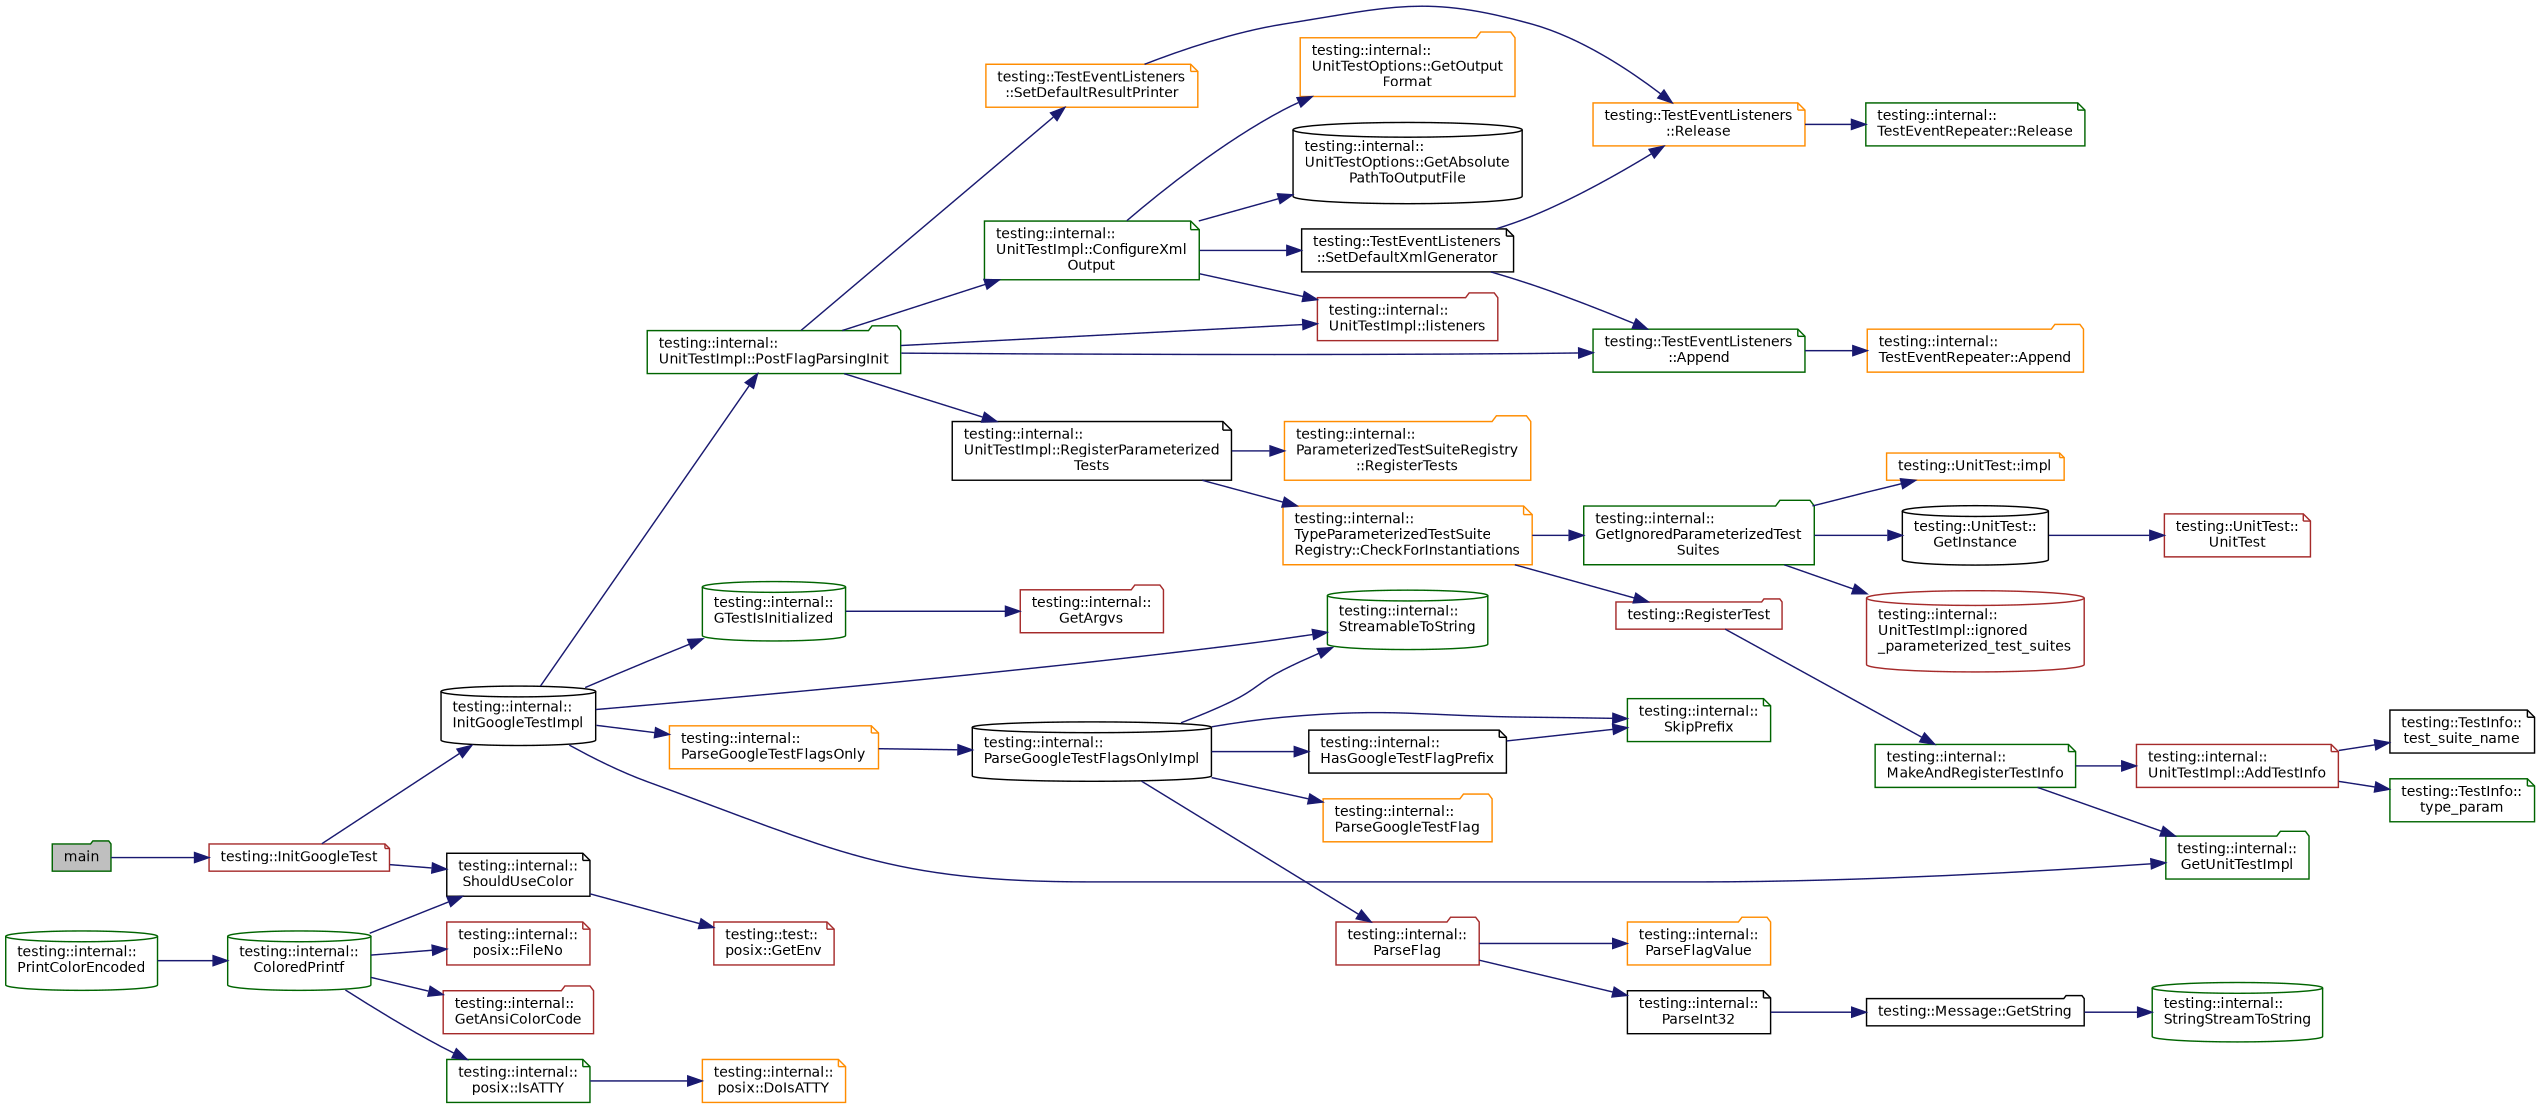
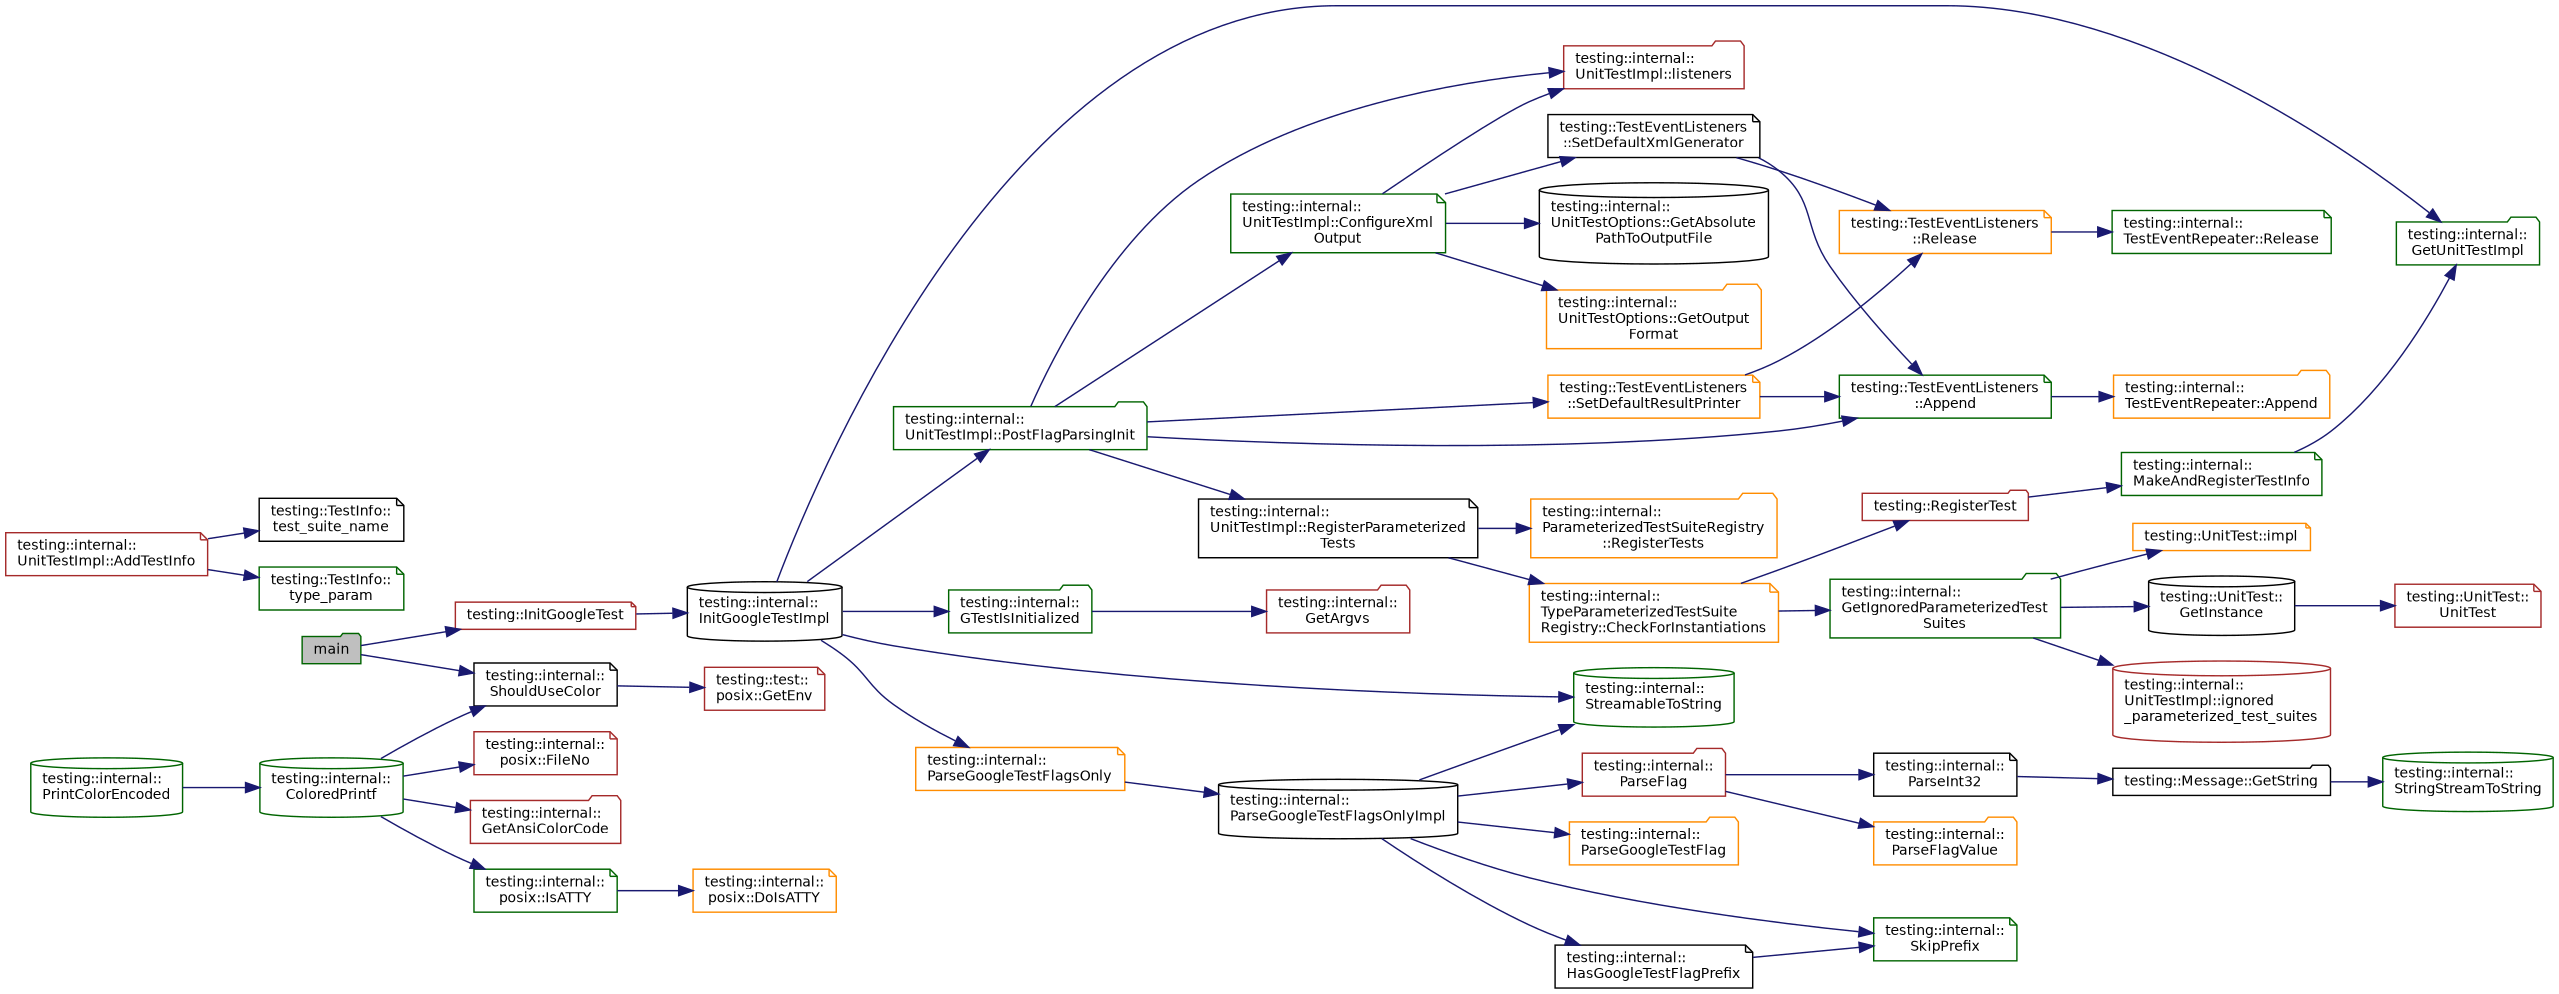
edge "testing::TestEventListeners ::SetDefaultResultPrinter" -> "testing::TestEventListeners ::Append": added
node "testing::internal:: GTestIsInitialized": shape cylinder -> folder
edge "testing::internal:: MakeAndRegisterTestInfo" -> "testing::internal:: UnitTestImpl::AddTestInfo": removed
edge "testing::InitGoogleTest" -> "testing::internal:: ShouldUseColor": now "main" -> "testing::internal:: ShouldUseColor"
